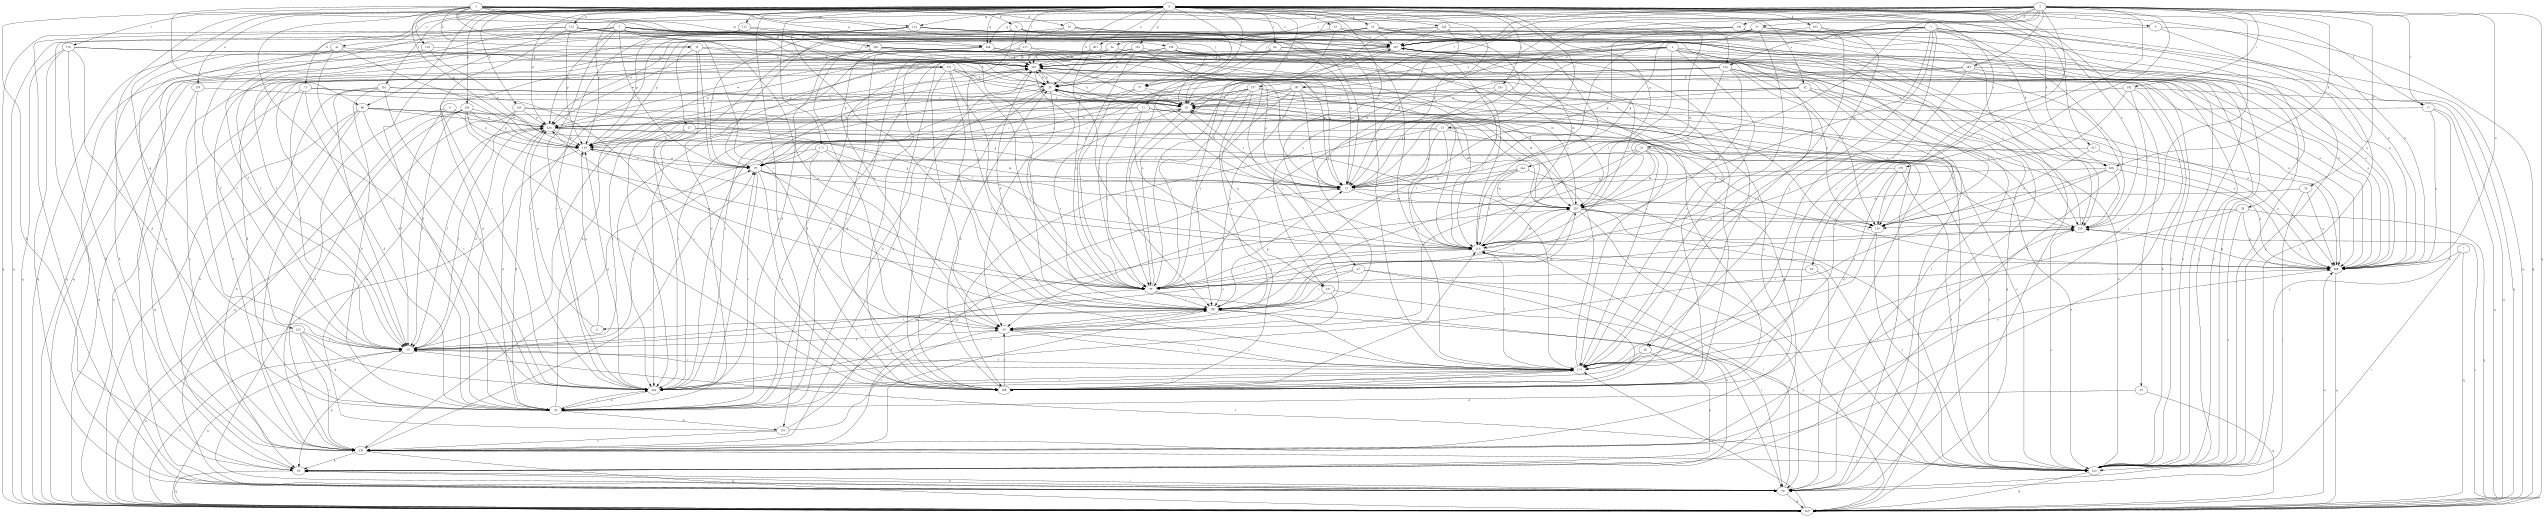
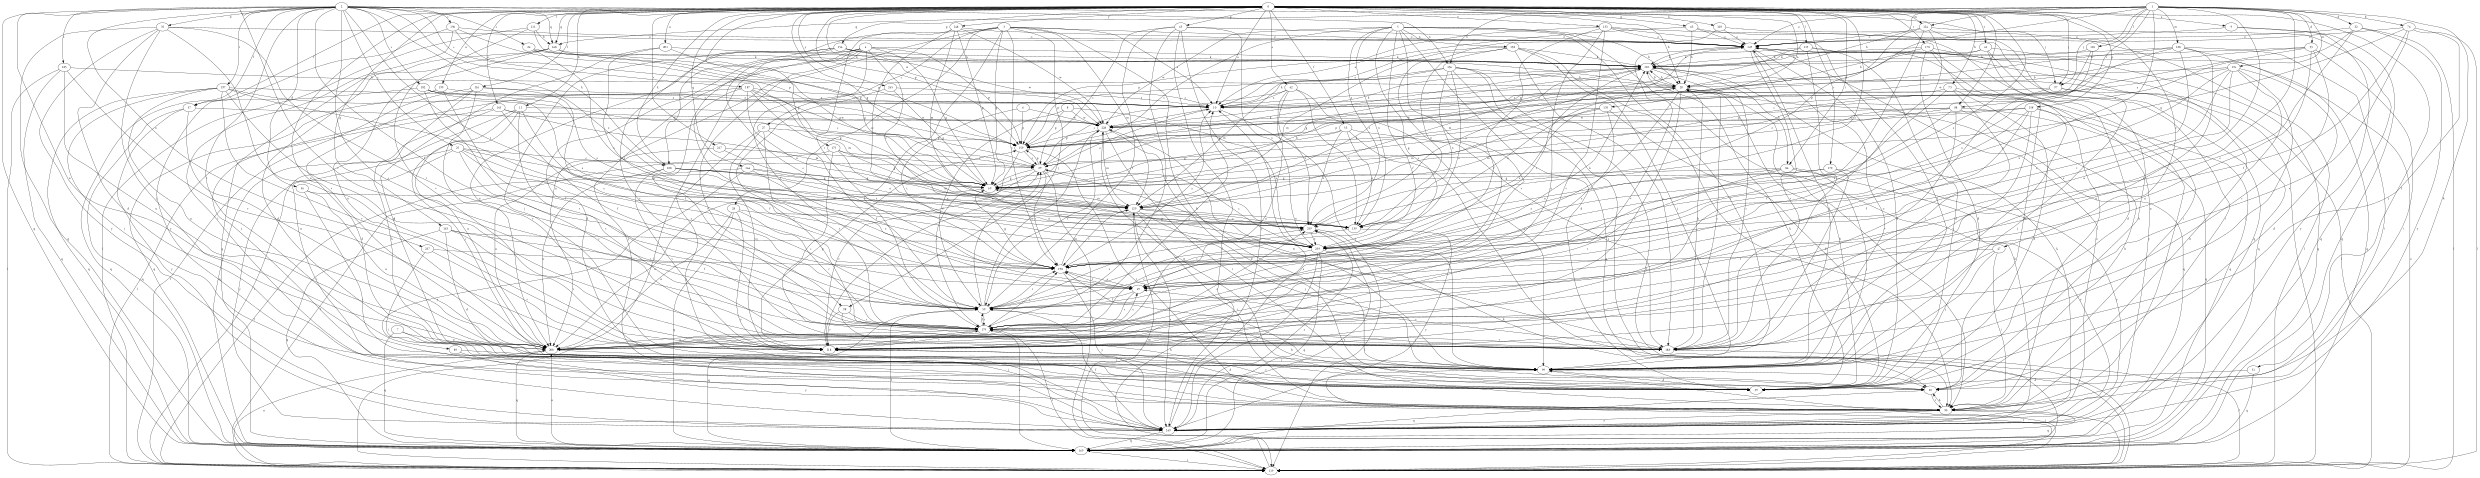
edge "259" -> "0": reversed
edge "86" -> "110": reversed
edge "197" -> "237": now "197" -> "169"
edge "198" -> "6": reversed
edge "39" -> "135": reversed
edge "90" -> "249": added, label "y"
